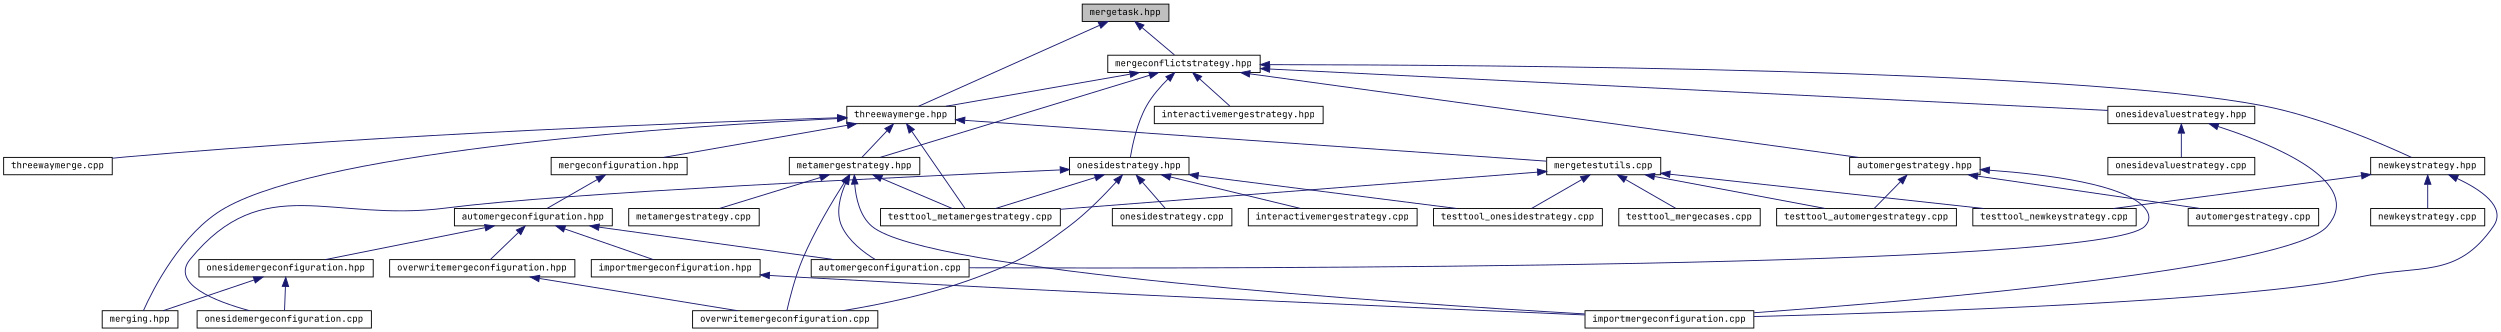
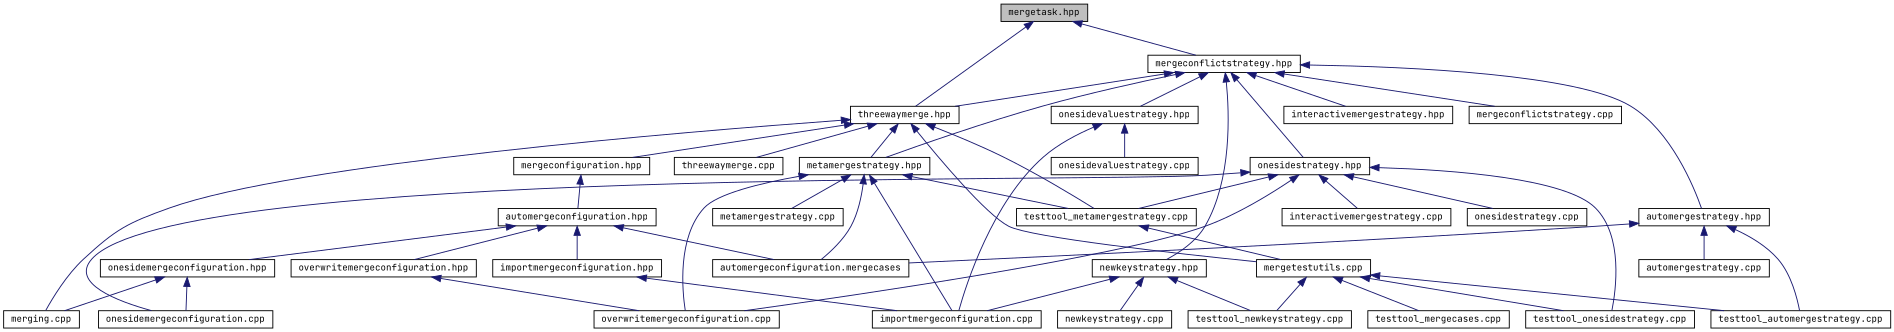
node "mergeconflictstrategy.cpp": added
edge "testtool_metamergestrategy.cpp" -> "mergetestutils.cpp": reversed
node "automergeconfiguration.cpp": label "automergeconfiguration.cpp" -> "automergeconfiguration.mergecases"
node "merging.hpp": label "merging.hpp" -> "merging.cpp"
